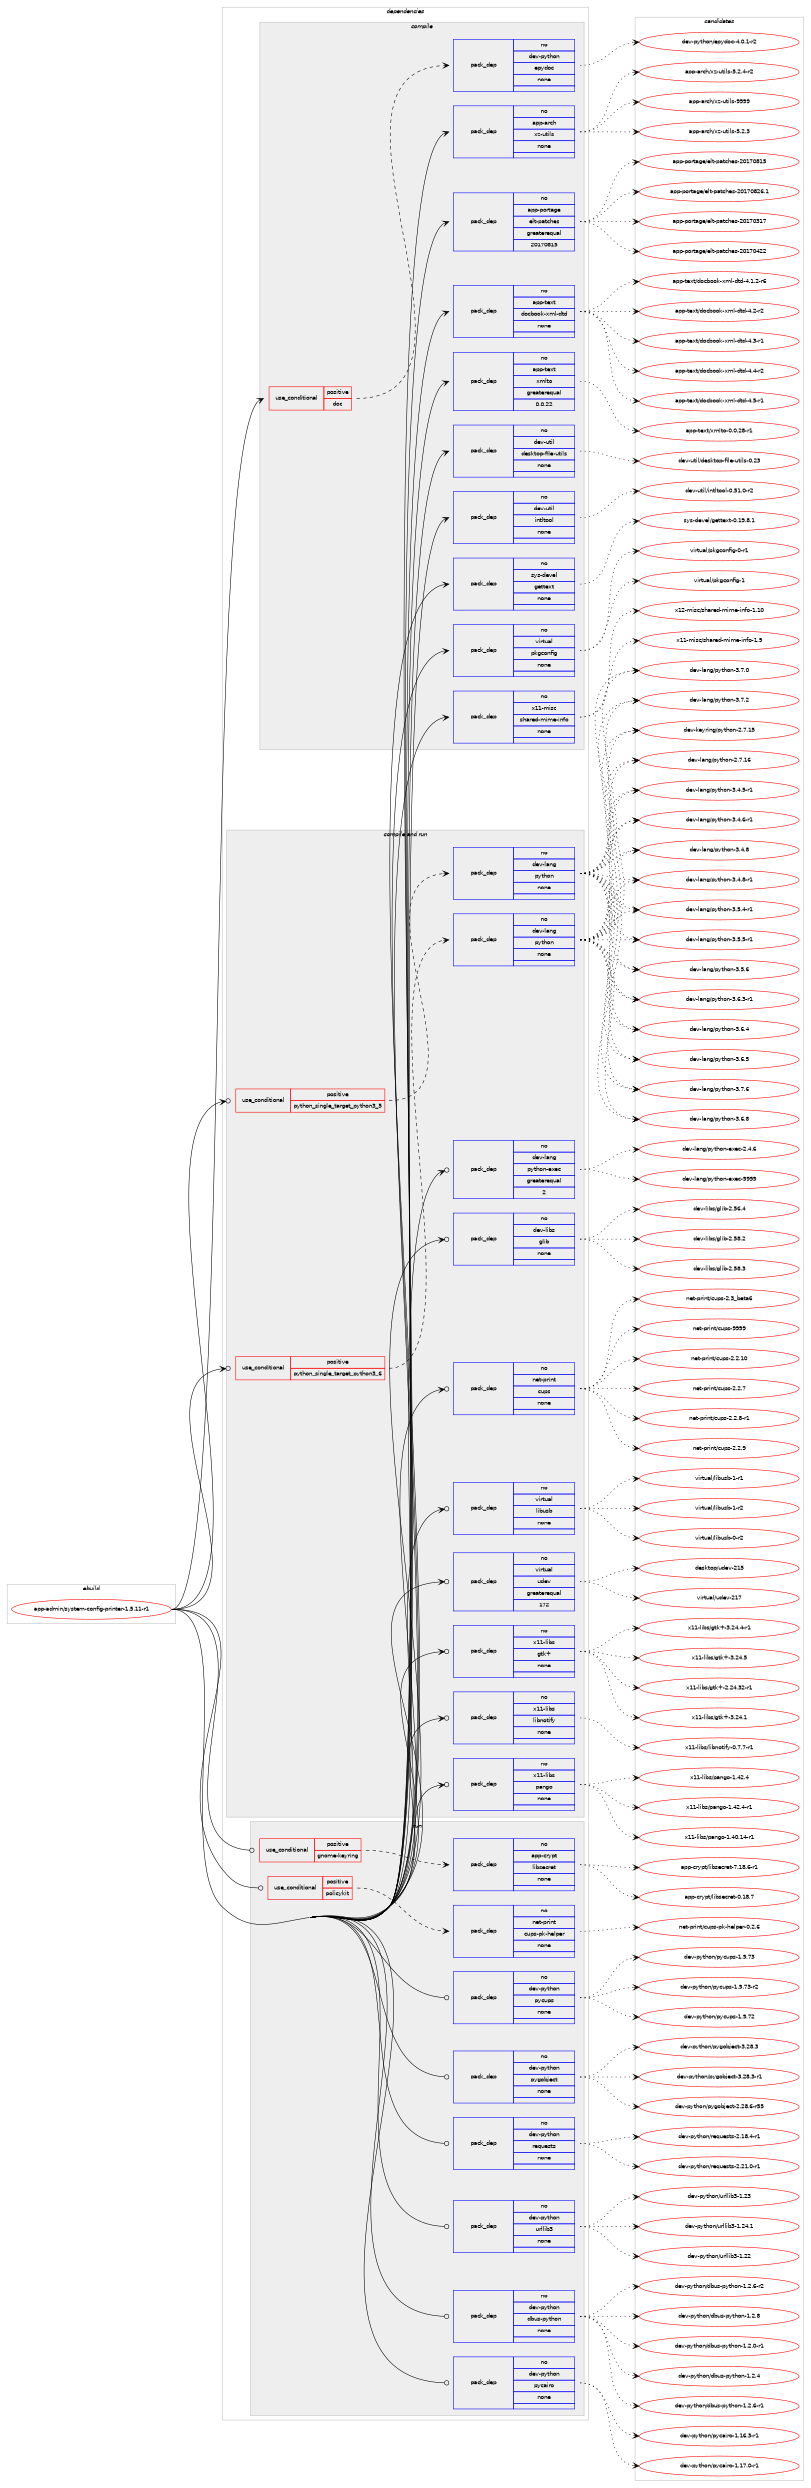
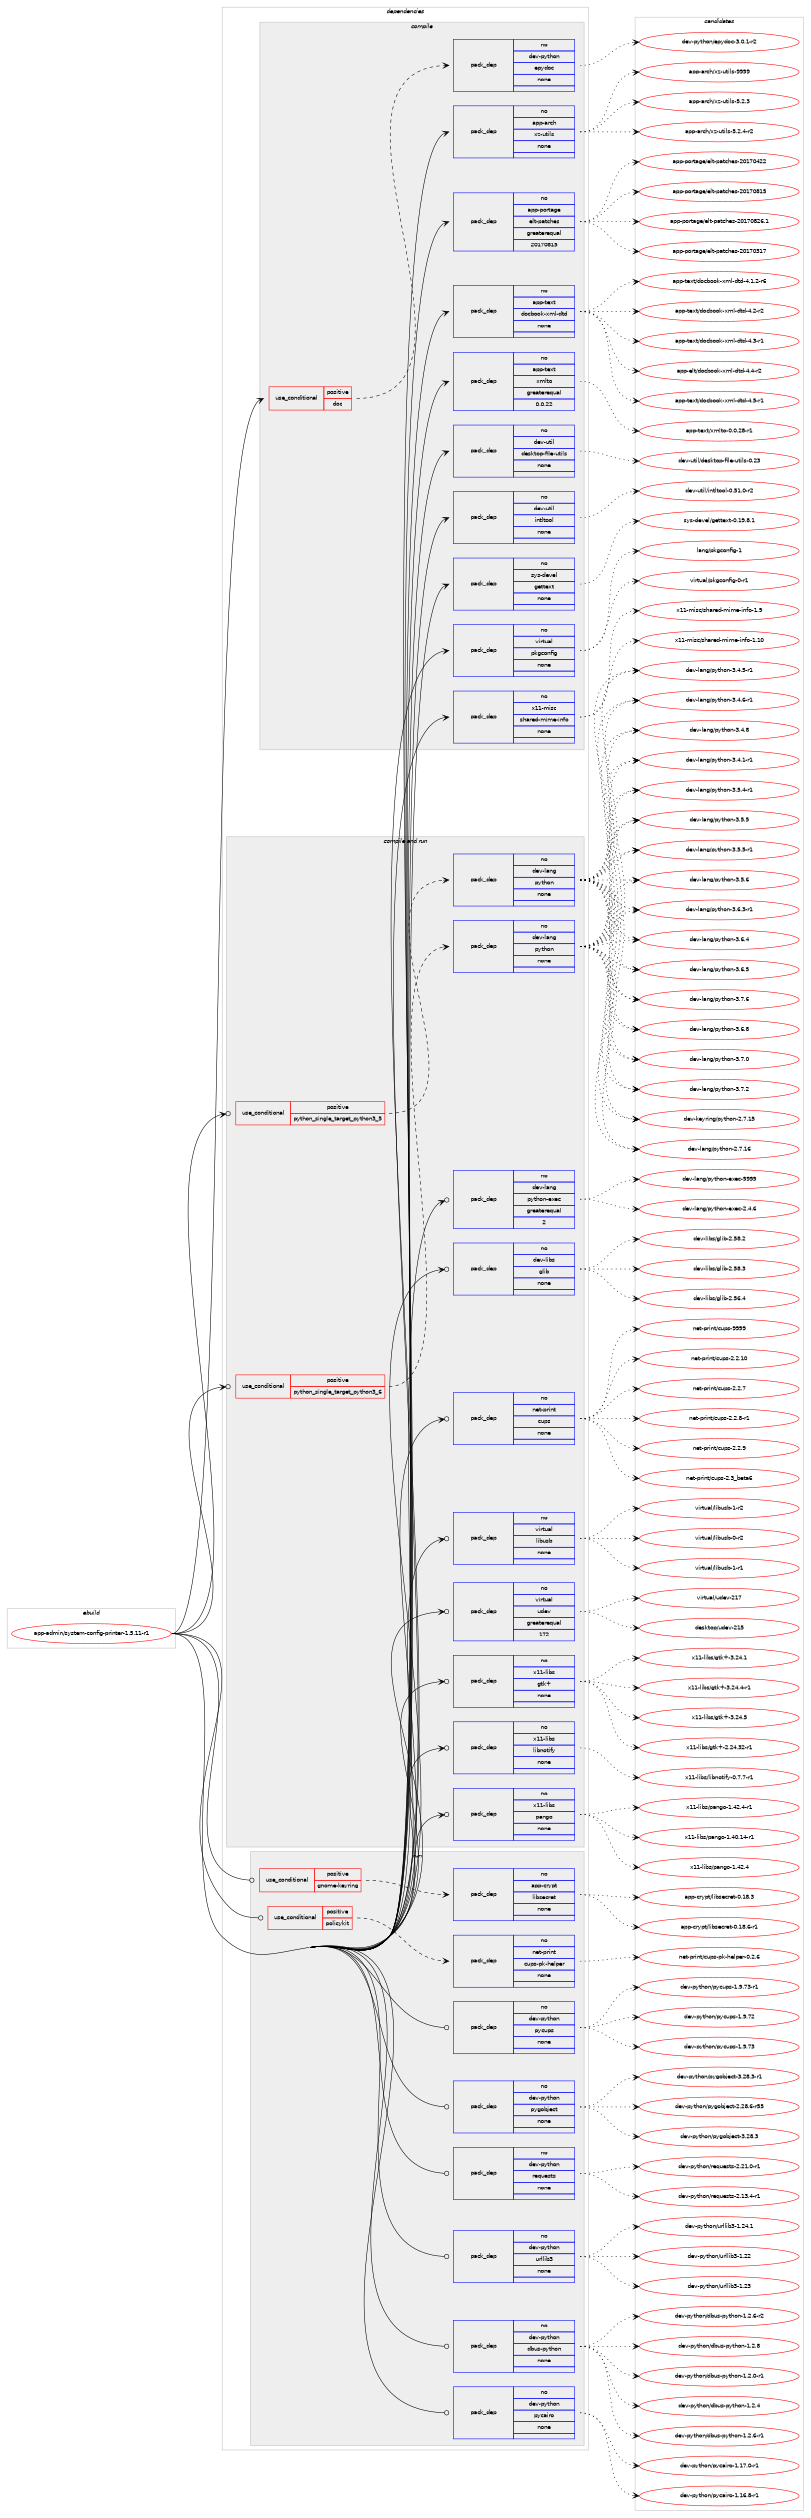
node "dev-python/epydoc-4.0.1-r2": label "dev-python/epydoc-4.0.1-r2" -> "dev-python/epydoc-3.0.1-r2"
node "app-text/docbook-xml-dtd-4.4-r2": label "app-text/docbook-xml-dtd-4.4-r2" -> "app-elt/docbook-xml-dtd-4.4-r2"
node "virtual/pkgconfig-1": label "virtual/pkgconfig-1" -> "lang/pkgconfig-1"
node "x12-misc/shared-mime-info-1.10": label "x12-misc/shared-mime-info-1.10" -> "x11-misc/shared-mime-info-1.10"
node "dev-lang/python-3.5.5": added
node "dev-lang/python-3.4.8-r1": label "dev-lang/python-3.4.8-r1" -> "dev-lang/python-3.4.1-r1"
node "app-crypt/libsecret-7.18.6-r1": label "app-crypt/libsecret-7.18.6-r1" -> "app-crypt/libsecret-0.18.6-r1"
node "app-crypt/libsecret-0.18.7": label "app-crypt/libsecret-0.18.7" -> "app-crypt/libsecret-0.18.3"
node "dev-python/pycups-1.9.73-r2": label "dev-python/pycups-1.9.73-r2" -> "dev-python/pycups-1.9.73-r1"
node "dev-python/requests-2.18.4-r1": label "dev-python/requests-2.18.4-r1" -> "dev-python/requests-2.13.4-r1"
node "dev-python/pycairo-1.16.3-r1": label "dev-python/pycairo-1.16.3-r1" -> "dev-python/pycairo-1.16.8-r1"
